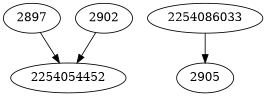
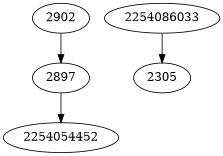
edge "2902" -> "2254054452": now "2902" -> "2897"
node "2905": label "2905" -> "2305"
